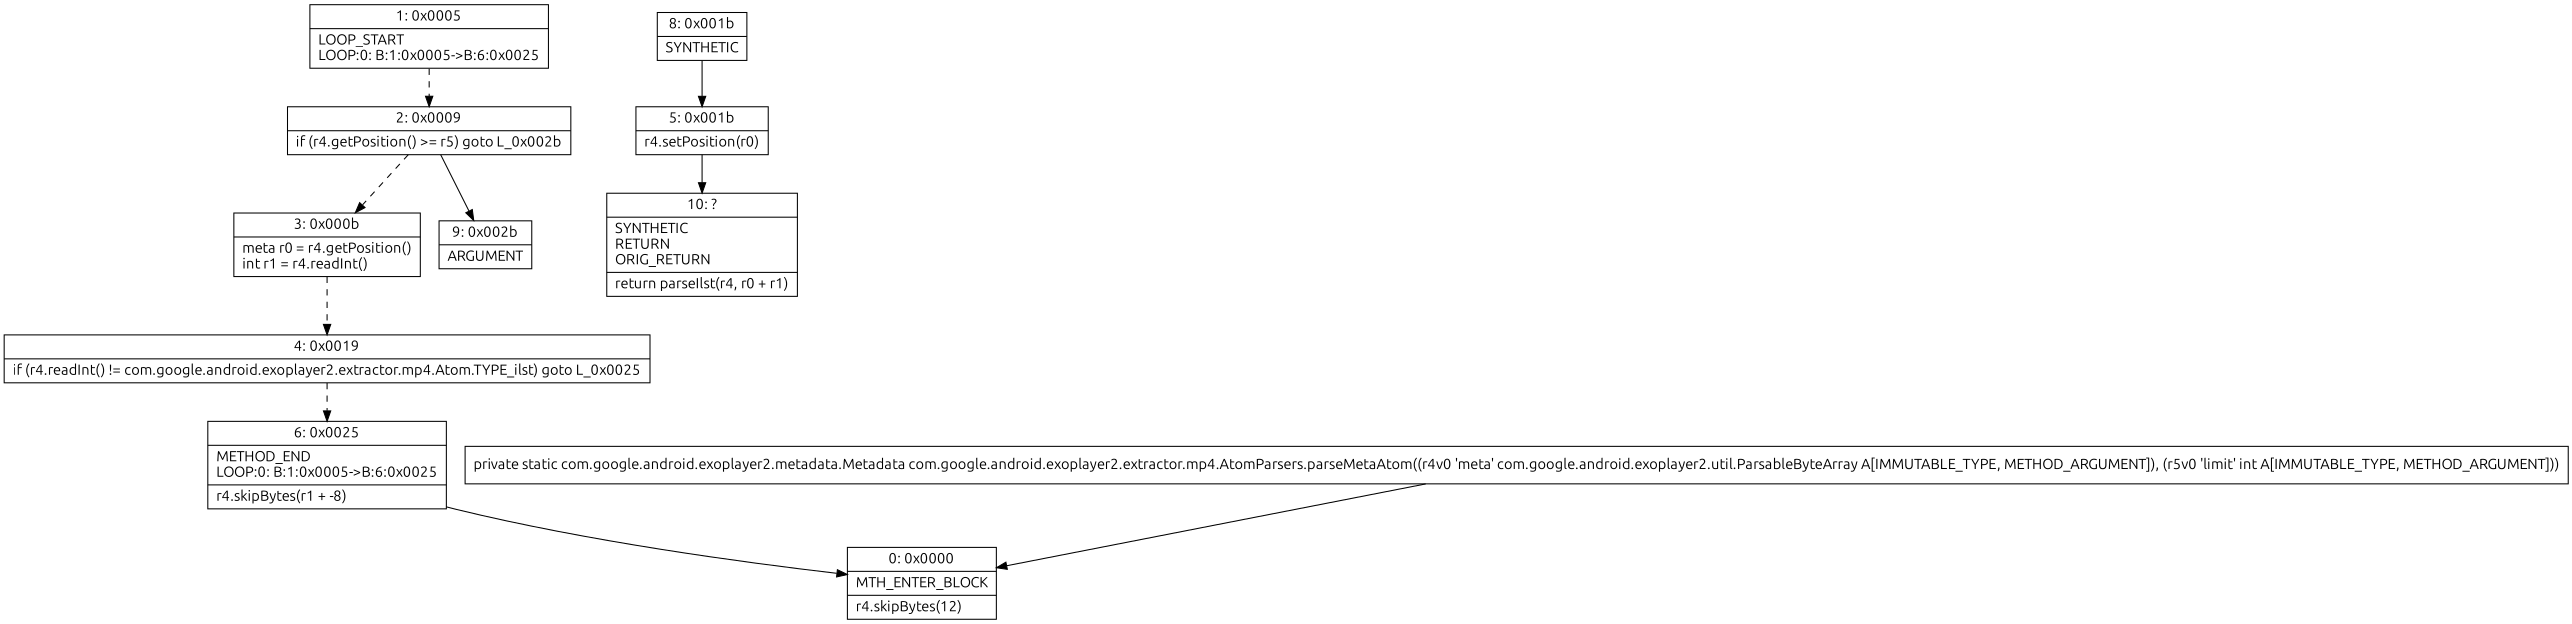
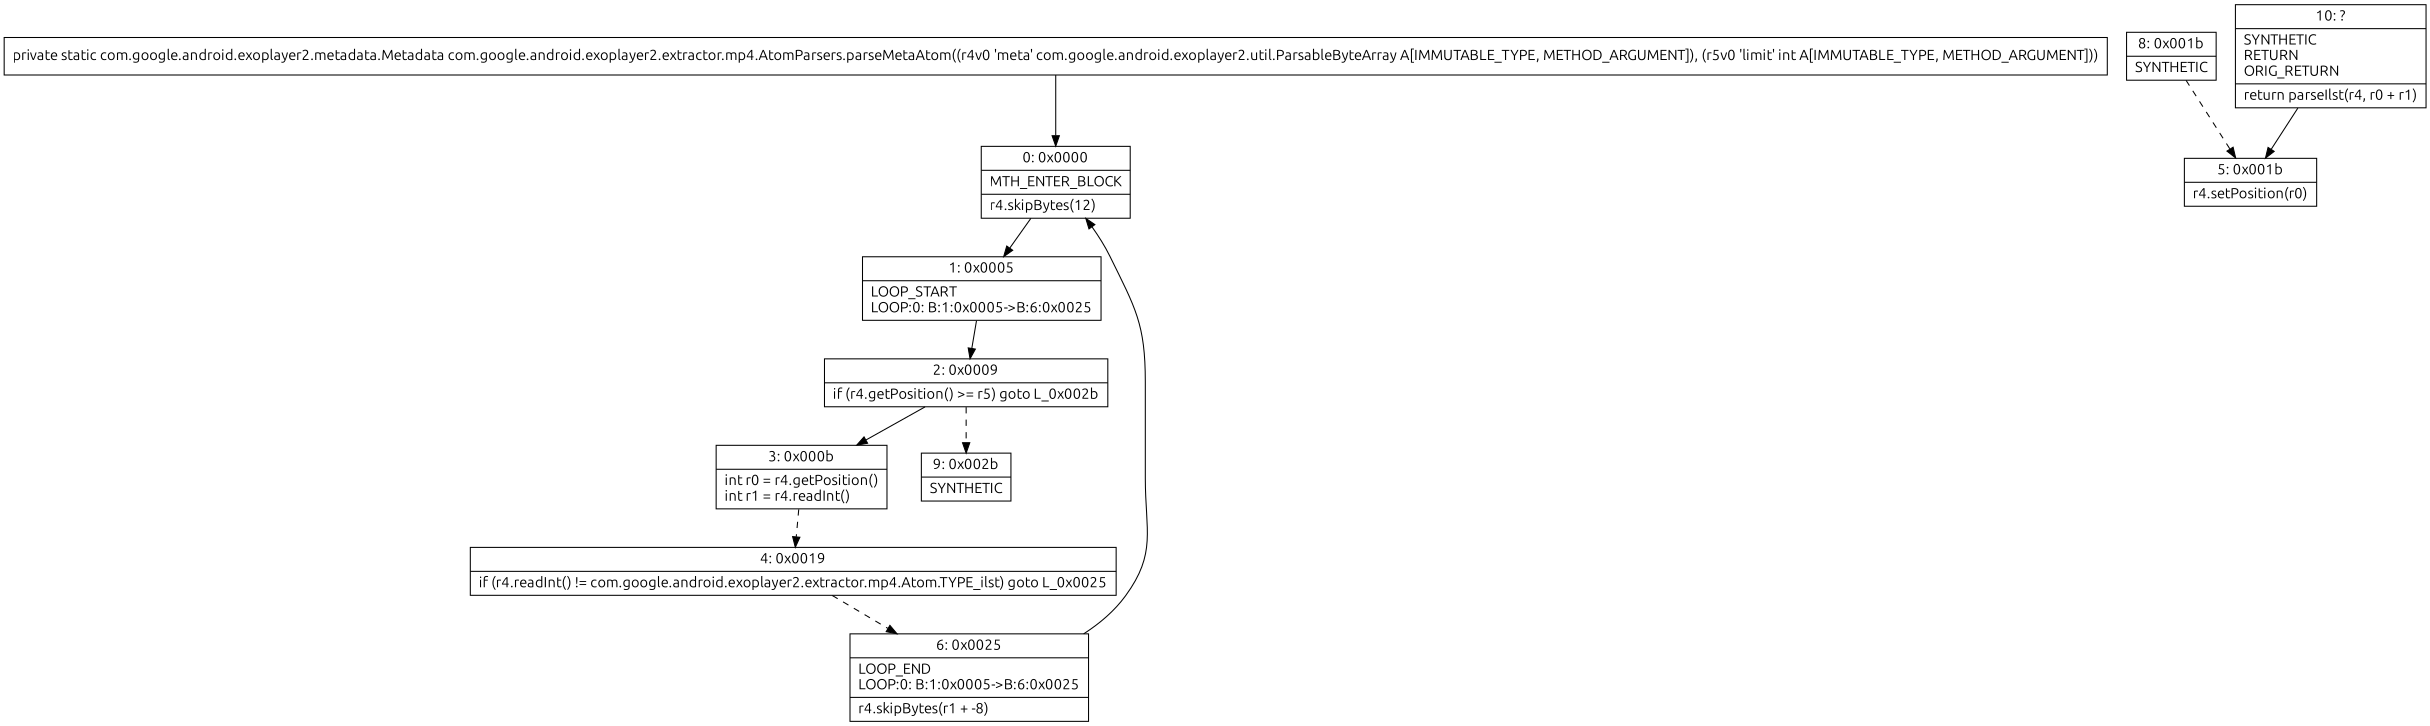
edge "8: 0x001b" -> "5: 0x001b": style solid -> dashed
edge "1: 0x0005" -> "2: 0x0009": style dashed -> solid
edge "5: 0x001b" -> "10: ?": reversed
edge "2: 0x0009" -> "3: 0x000b": style dashed -> solid
edge "2: 0x0009" -> "9: 0x002b": style solid -> dashed
edge "0: 0x0000" -> "1: 0x0005": added
node "3: 0x000b": text "meta r0 = r4.getPosition()" -> "int r0 = r4.getPosition()"
node "9: 0x002b": text "ARGUMENT" -> "SYNTHETIC"
node "6: 0x0025": text "METHOD_END" -> "LOOP_END"
